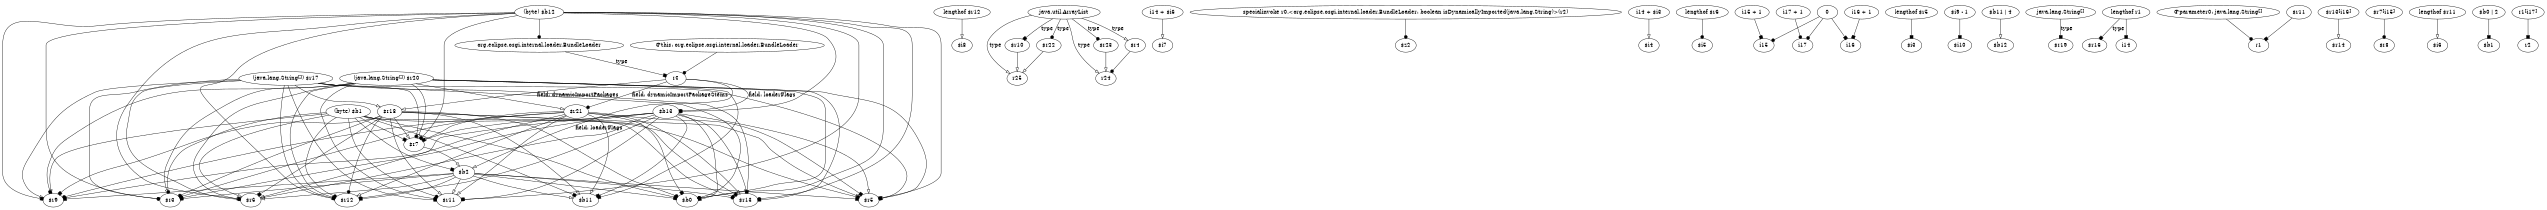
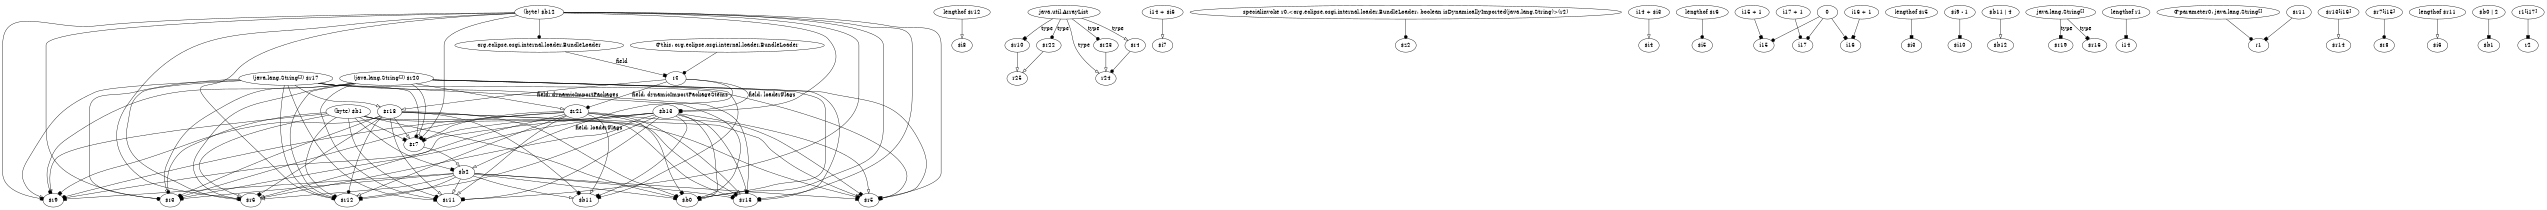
edge "lengthof r1" -> "$r16": now "java.lang.String[]" -> "$r16"
edge "java.util.ArrayList" -> "r25": removed, label "type"
edge "org.eclipse.osgi.internal.loader.BundleLoader" -> "r0": label "type" -> "field"
edge "$r18" -> "$b11": arrowhead onormal -> box
edge "(byte) $b1" -> "$b11": removed
